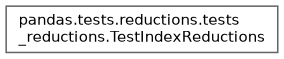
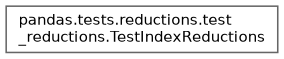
node "pandas.tests.reductions.tests _reductions.TestIndexReductions": label "pandas.tests.reductions.tests _reductions.TestIndexReductions" -> "pandas.tests.reductions.test _reductions.TestIndexReductions"
